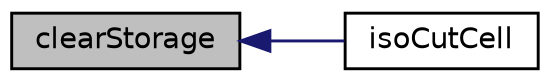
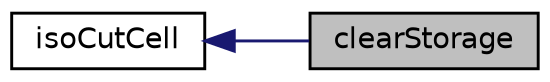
edge "isoCutCell" -> "clearStorage": reversed
